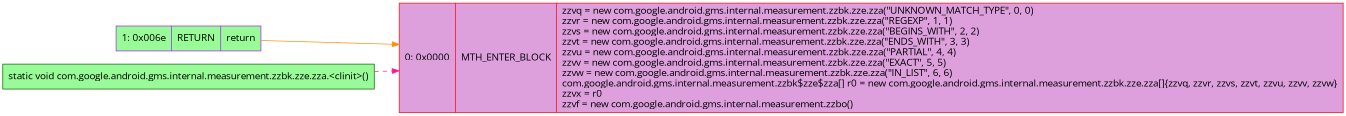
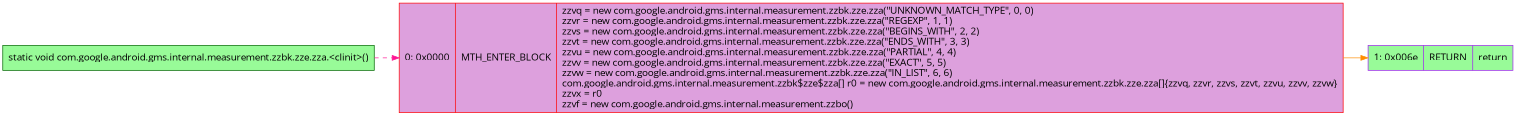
edge "1: 0x006e" -> "0: 0x0000": reversed
